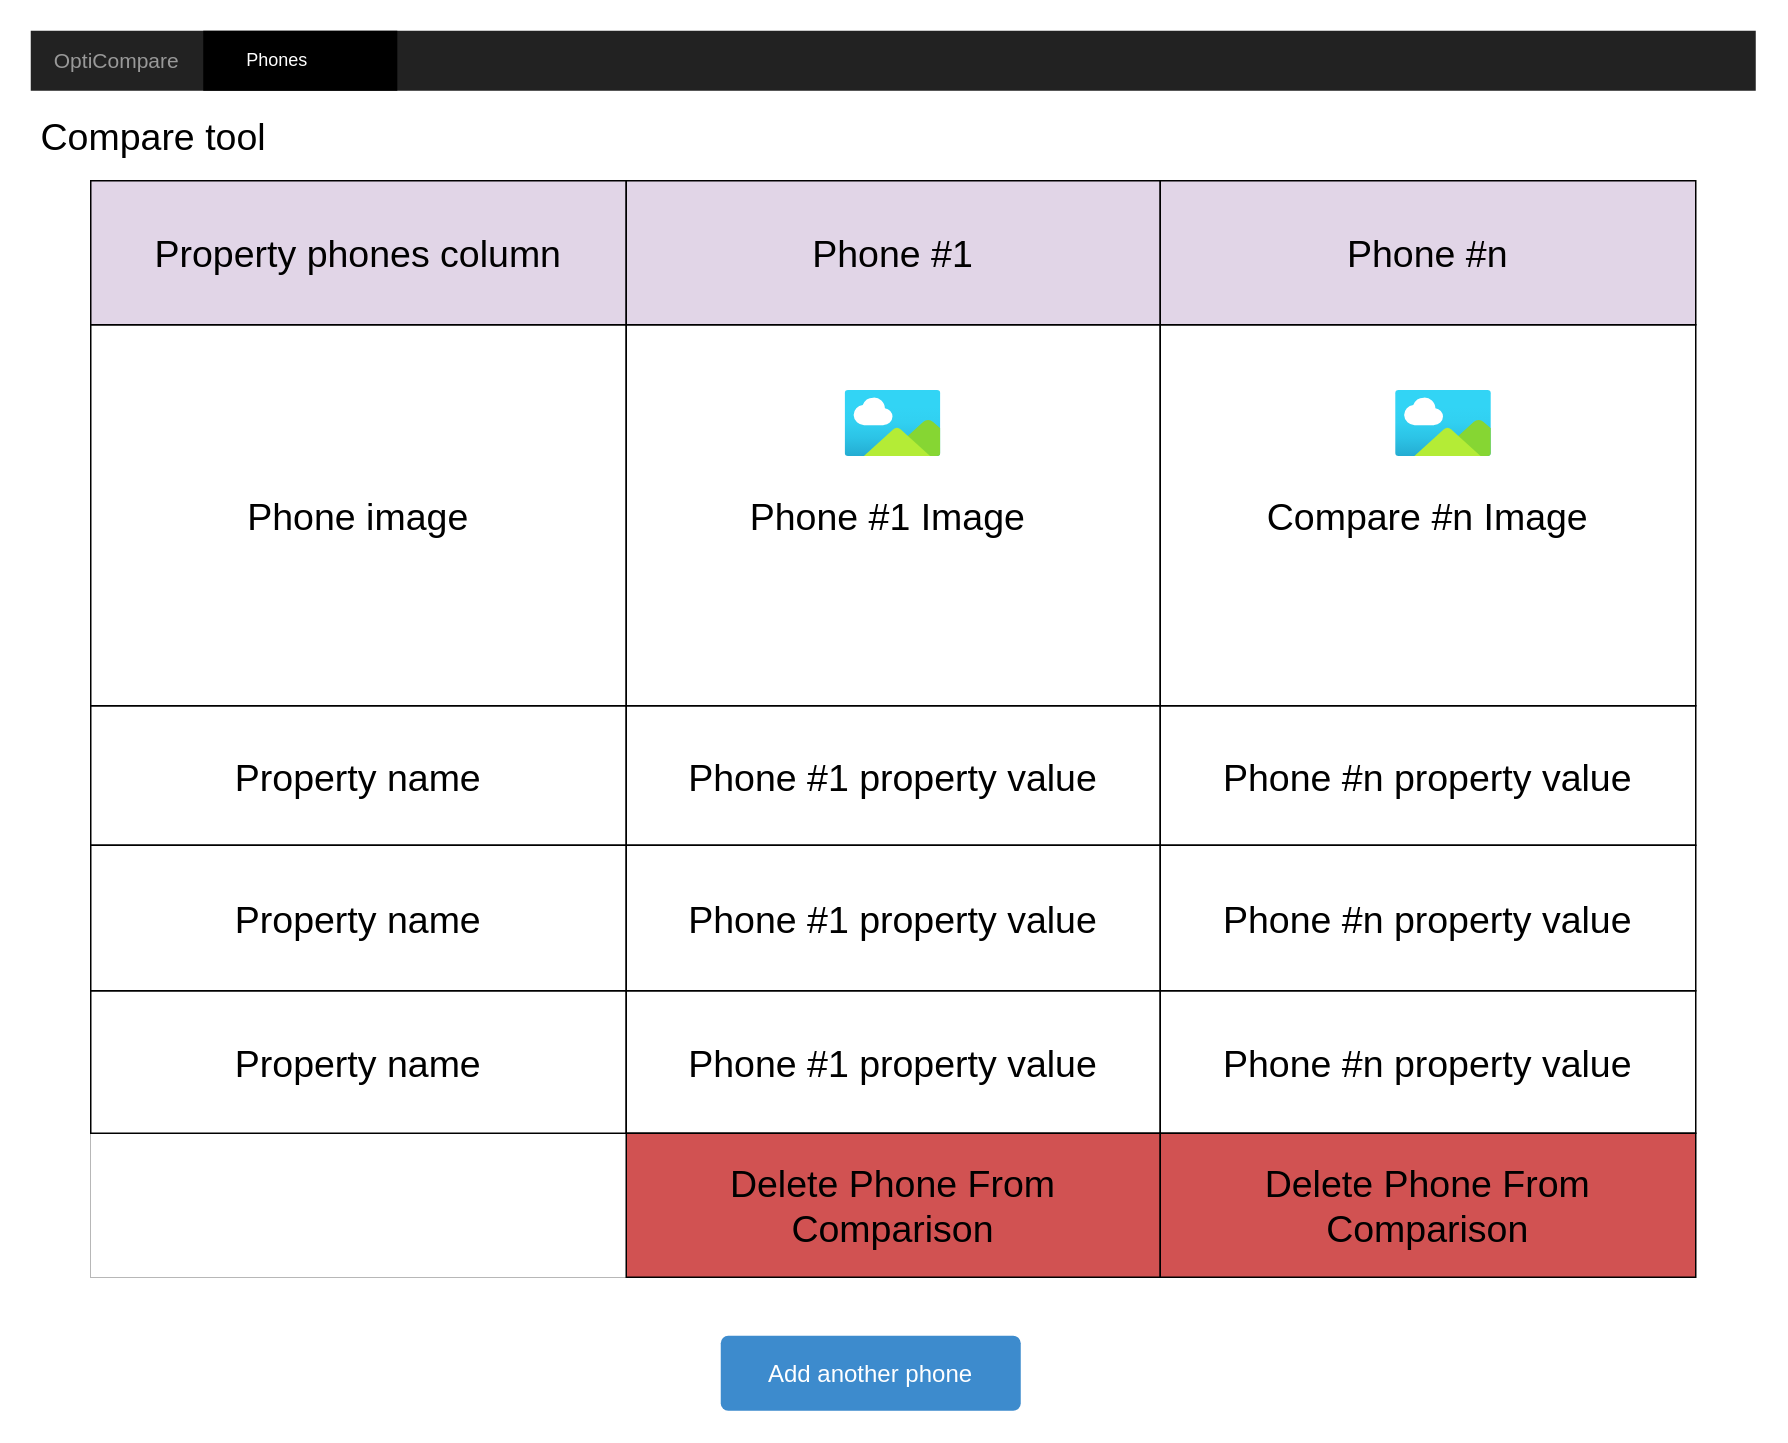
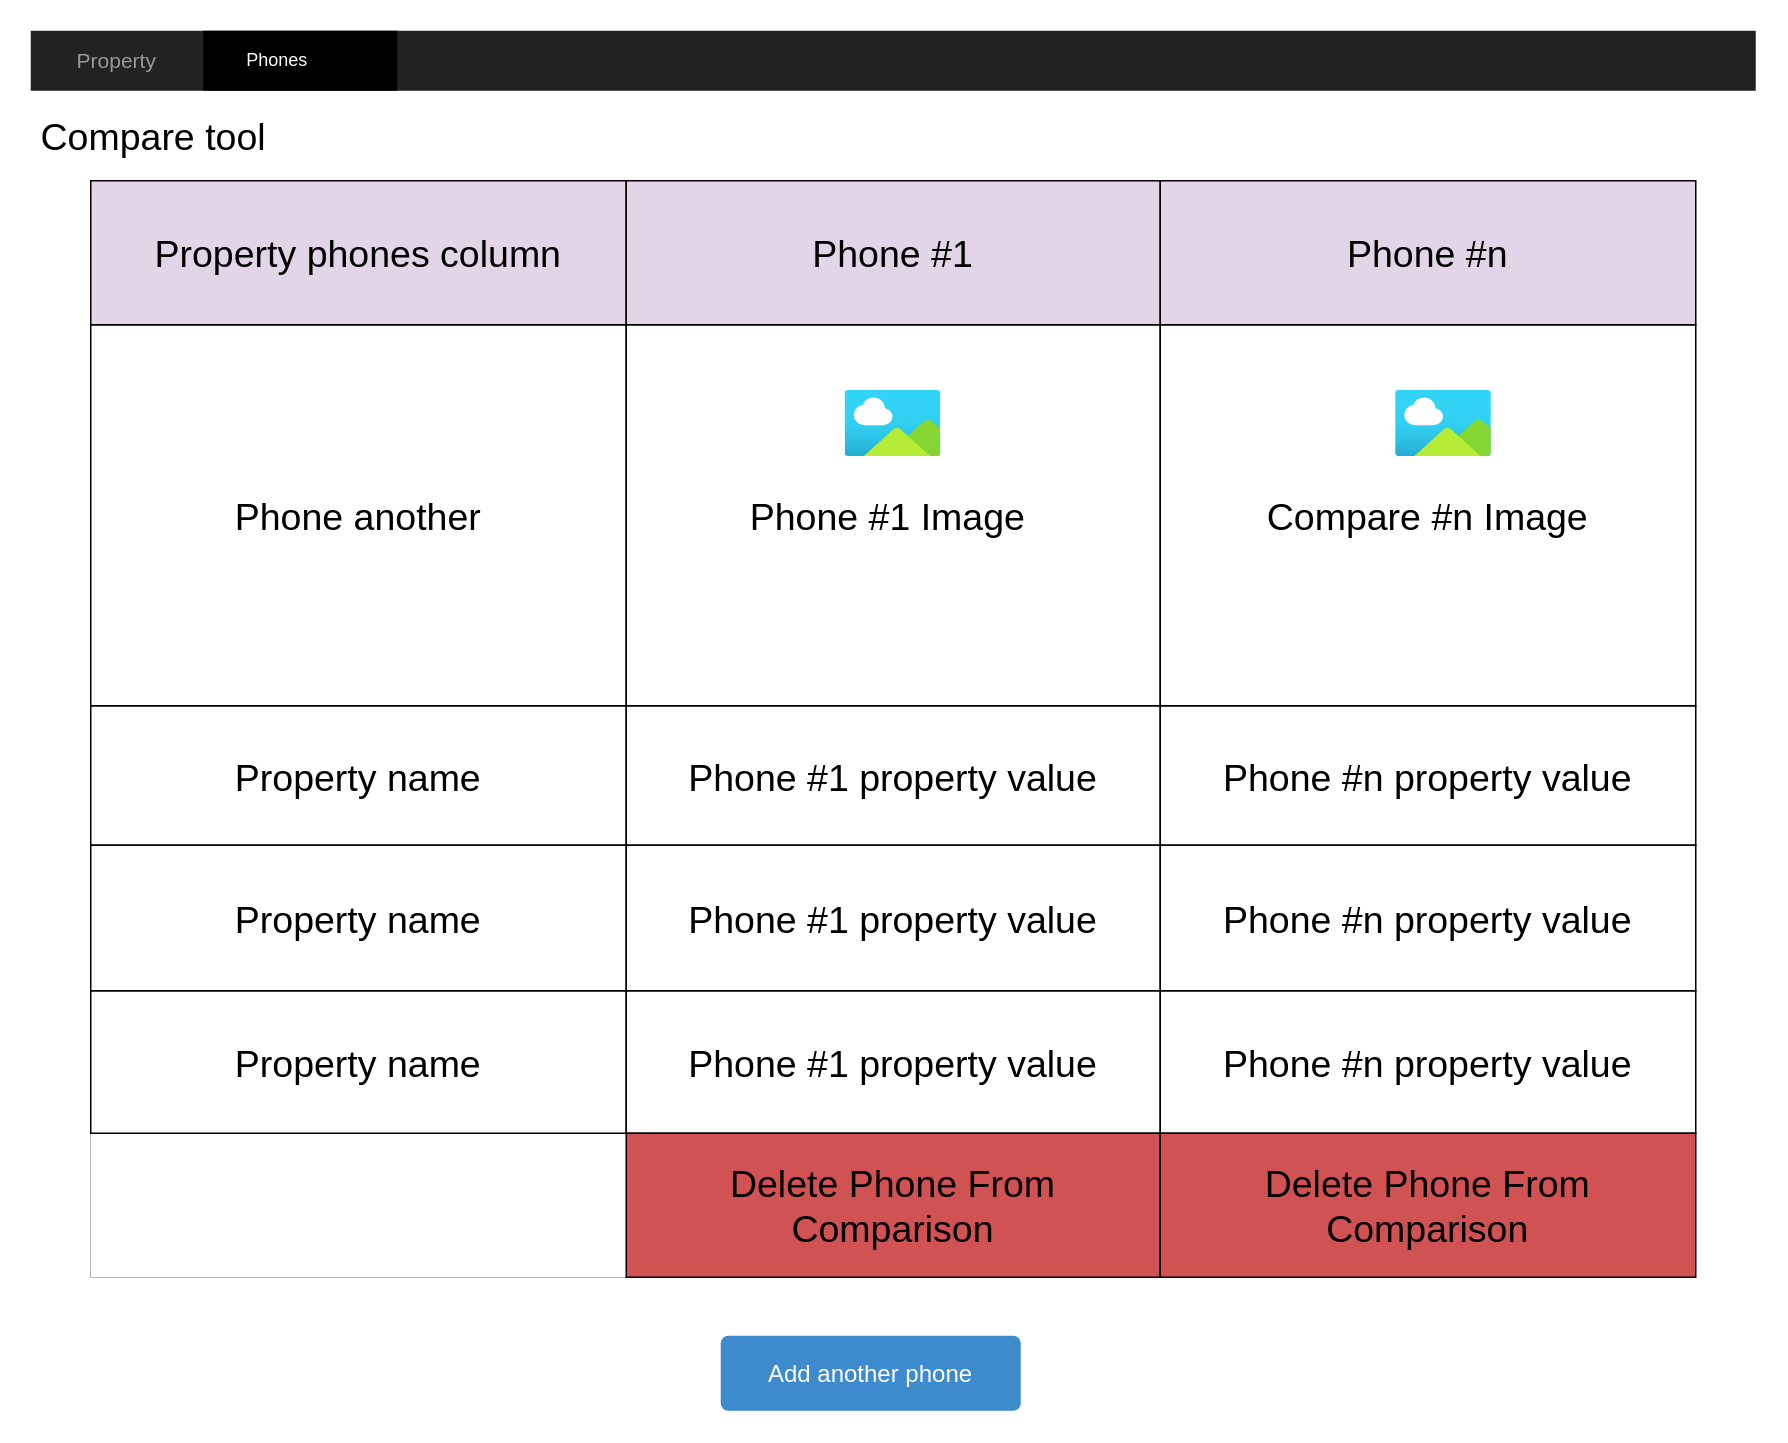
node "OptiCompare": label "OptiCompare" -> "Property"
node "Phone image": label "Phone image" -> "Phone another"
